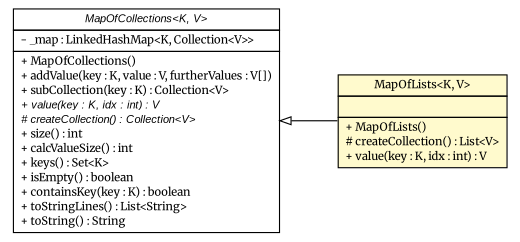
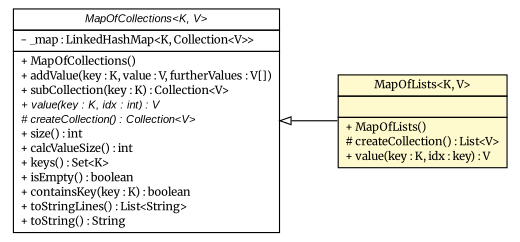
node "MapOfLists<K, V>": text "+ value(key : K, idx : int) : V" -> "+ value(key : K, idx : key) : V"
